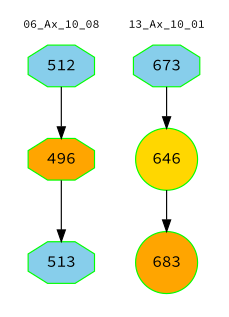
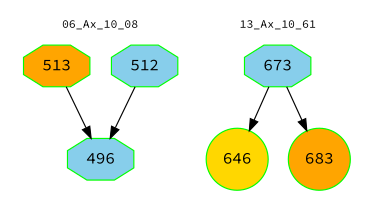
cluster "13_Ax_10_01": label "13_Ax_10_01" -> "13_Ax_10_61"
node "496": fillcolor orange -> skyblue
edge "496" -> "513": reversed
edge "646" -> "683": now "673" -> "683"
node "513": fillcolor skyblue -> orange
